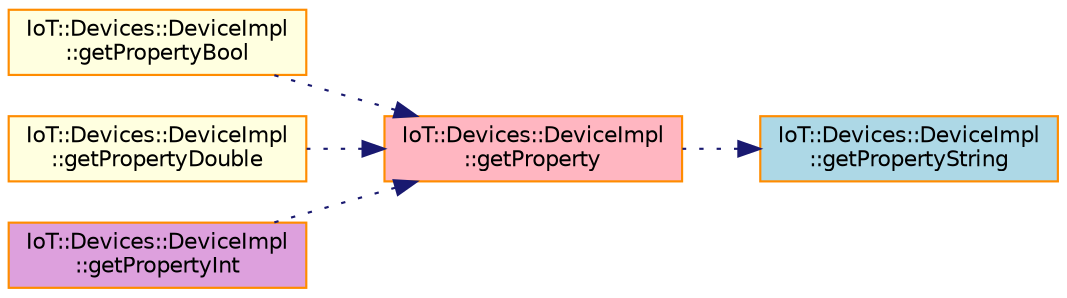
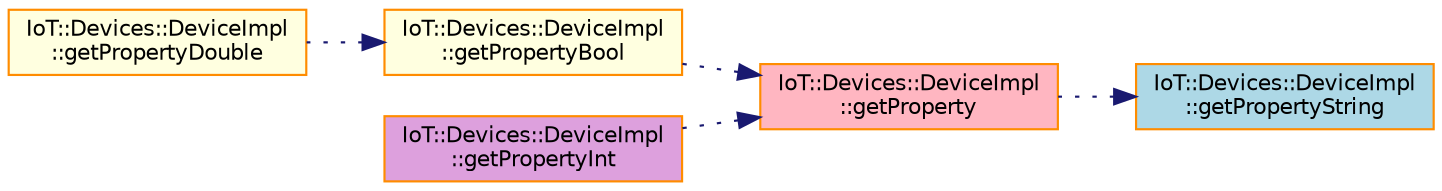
edge "IoT::Devices::DeviceImpl ::getPropertyDouble" -> "IoT::Devices::DeviceImpl ::getProperty": now "IoT::Devices::DeviceImpl ::getPropertyDouble" -> "IoT::Devices::DeviceImpl ::getPropertyBool"
